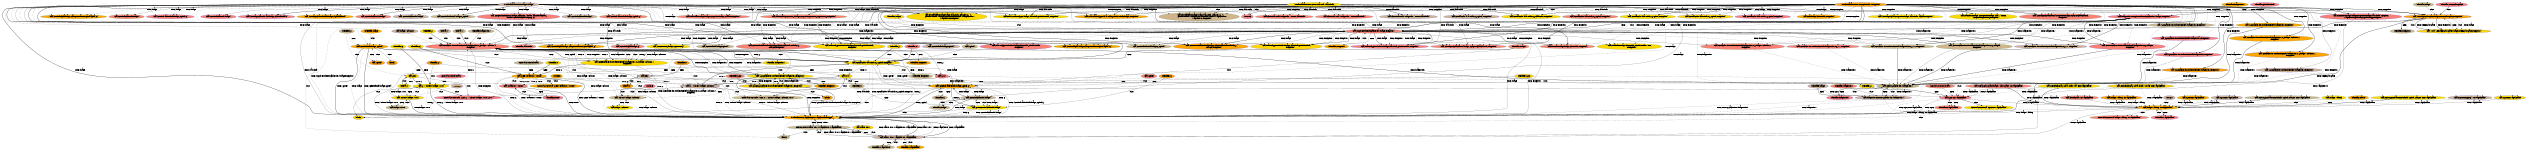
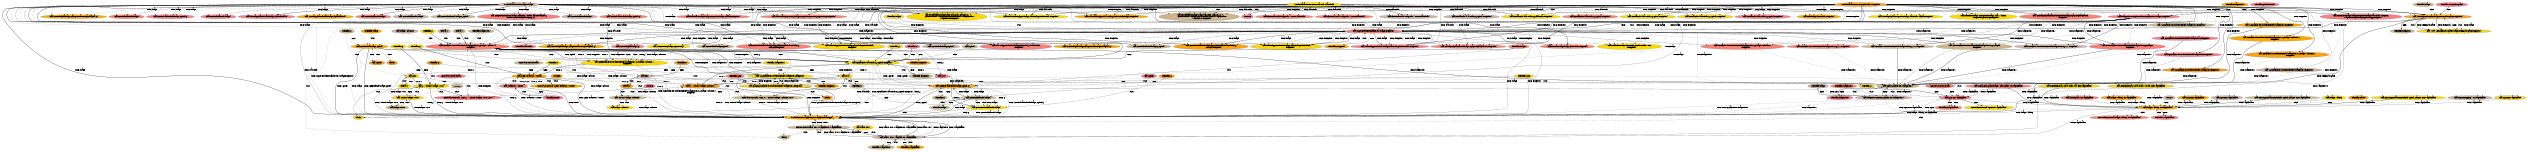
node "(Call,x < (ssize_t) image->columns)": fillcolor tan -> orange
